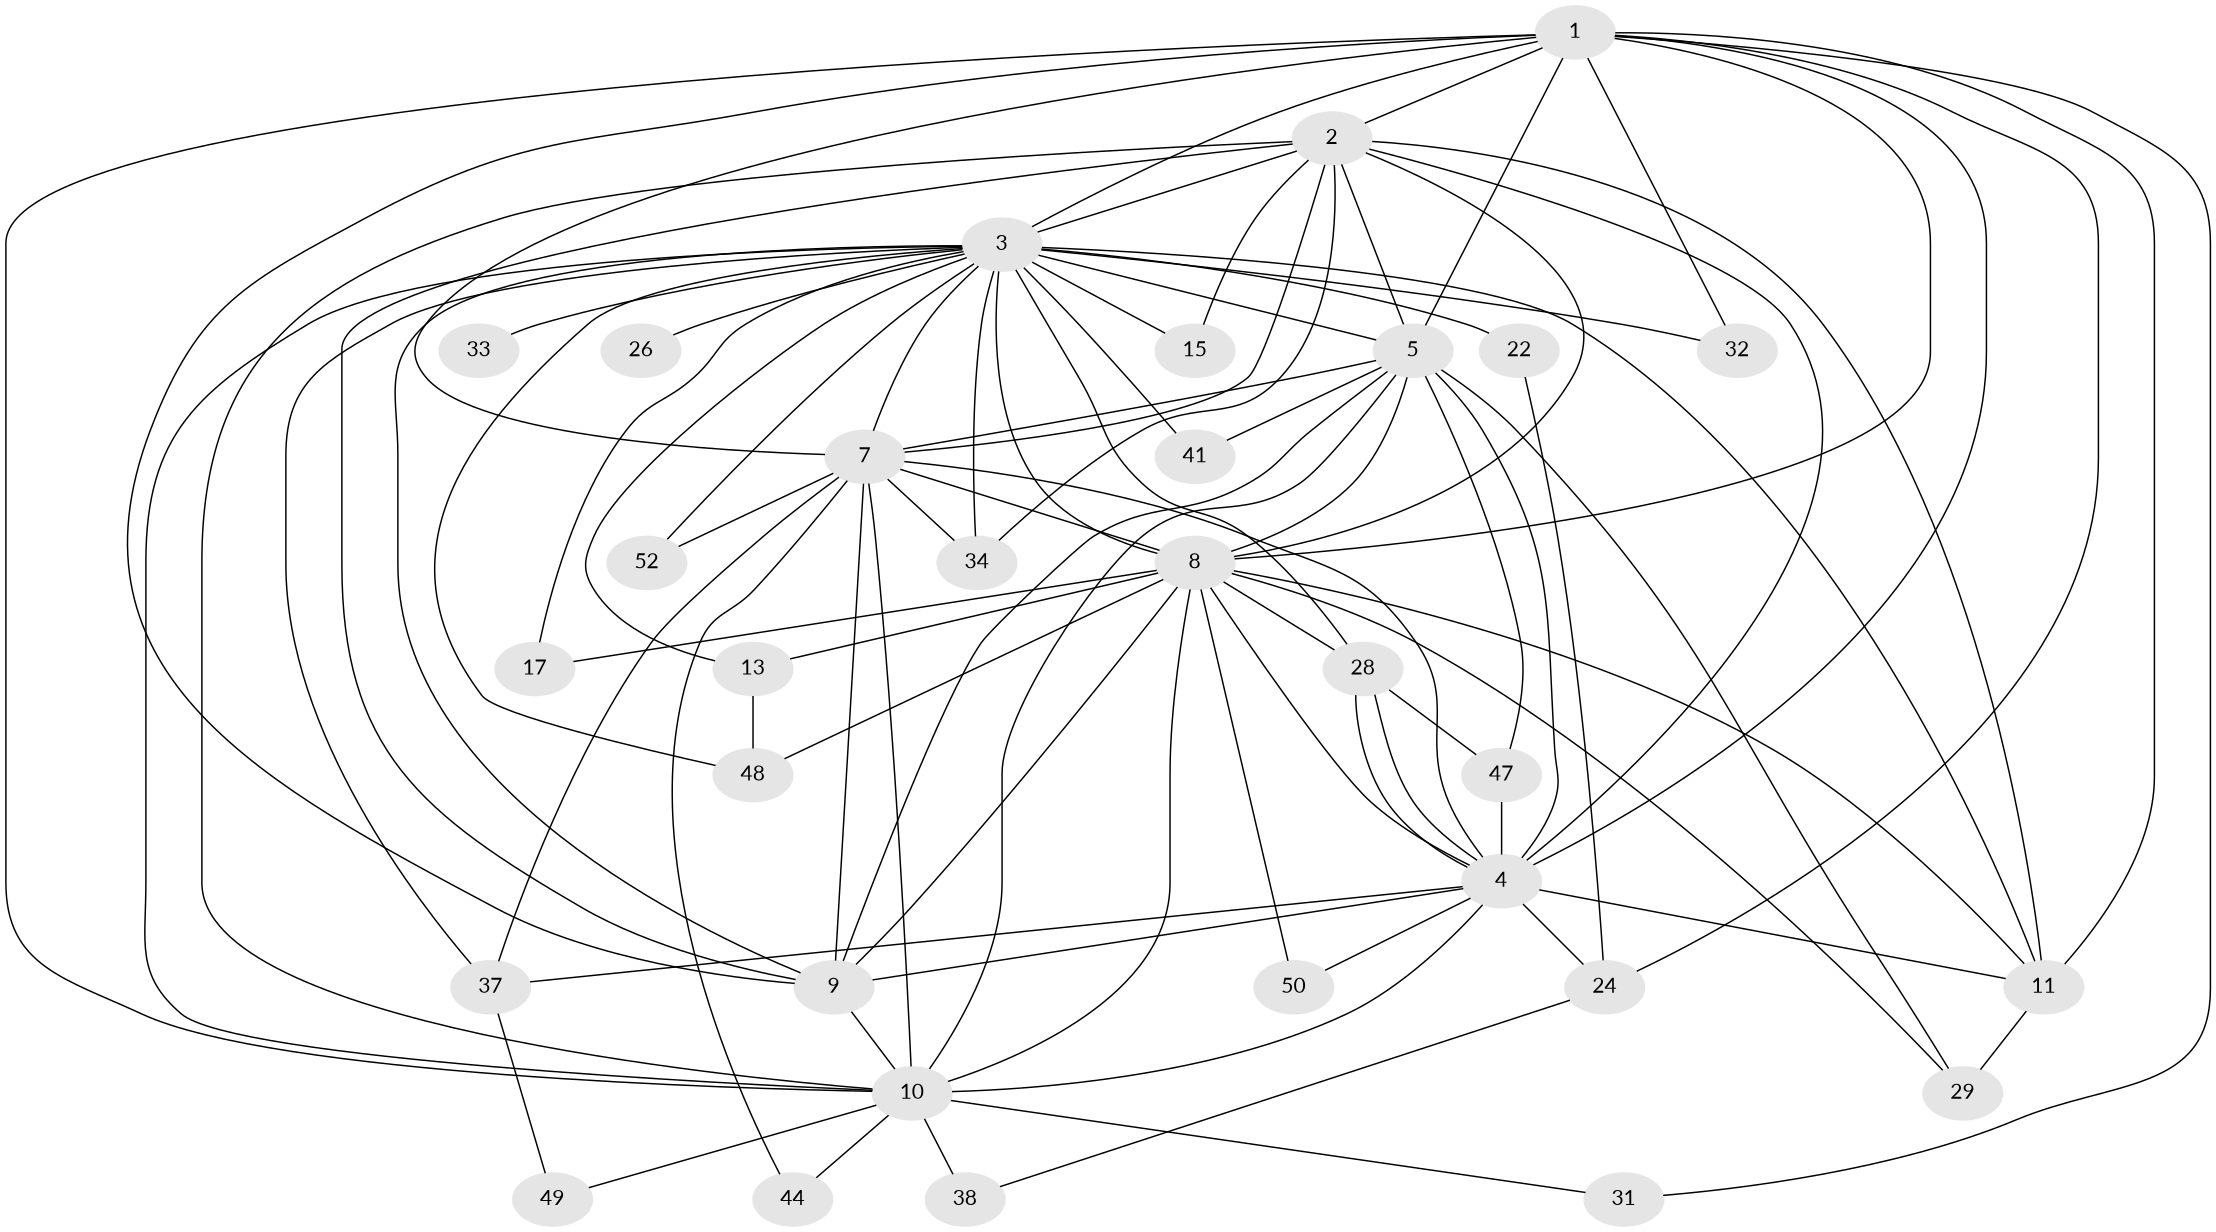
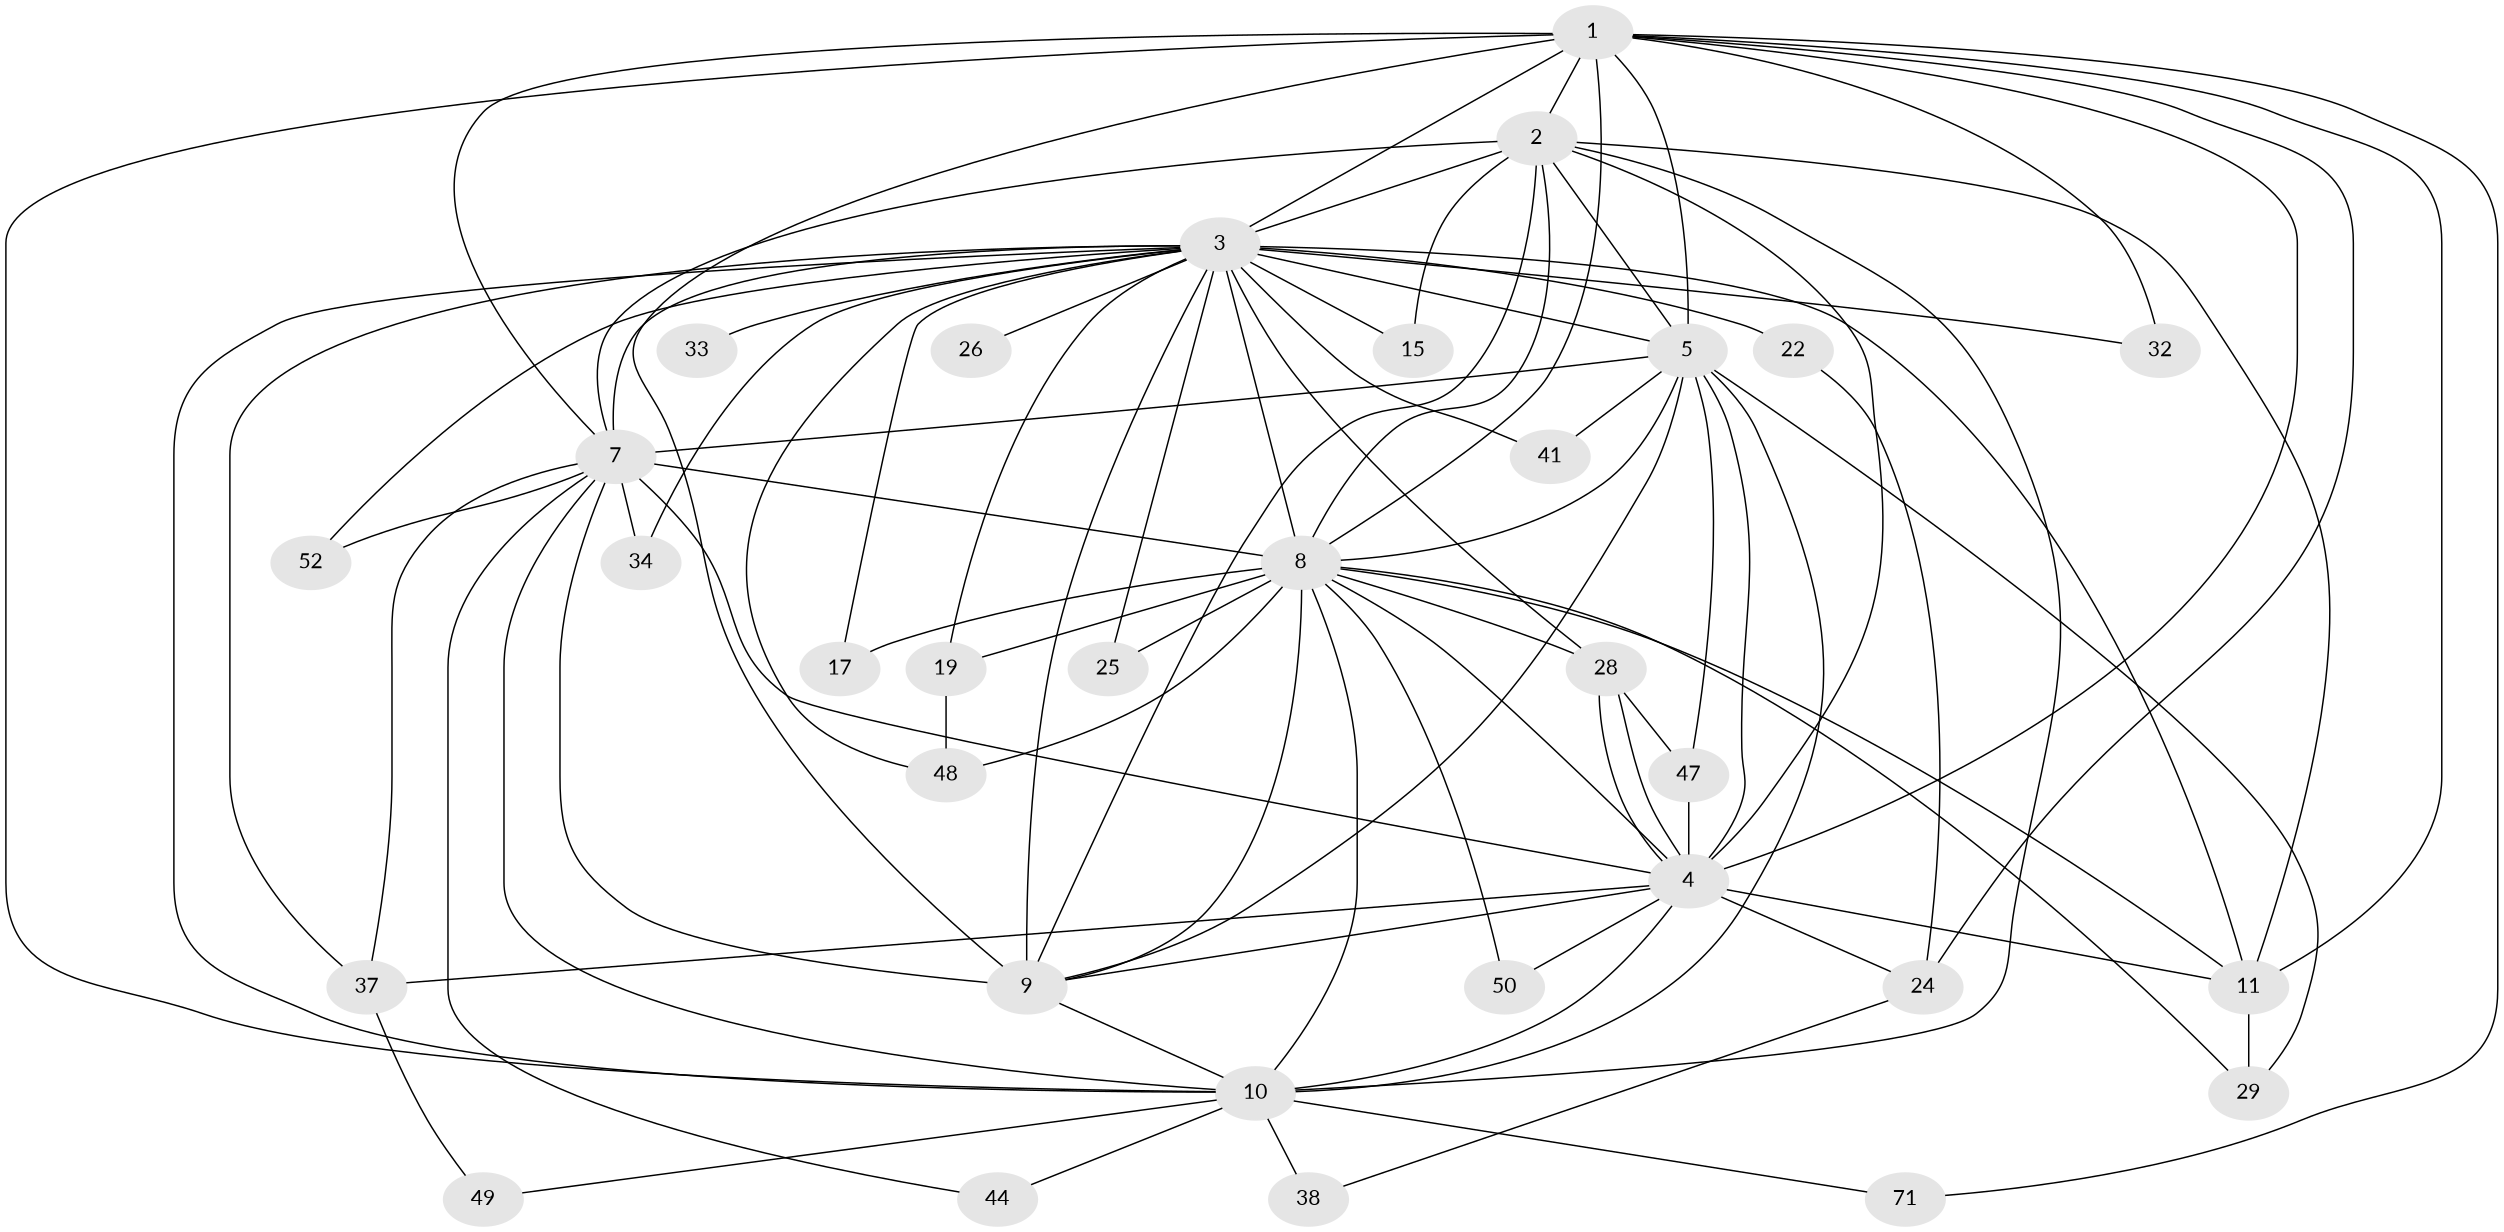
edge "2" -- "34": removed
node "13": label "13" -> "19"
node "25": added
node "31": label "31" -> "71"
